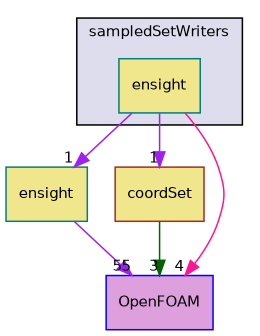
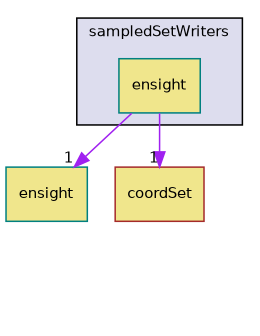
node "OpenFOAM": removed
